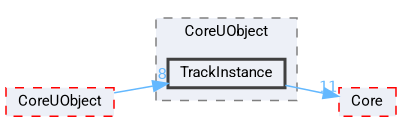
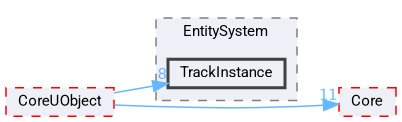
cluster "CoreUObject": label "CoreUObject" -> "EntitySystem"
edge "TrackInstance" -> "Core": now "CoreUObject" -> "Core"
